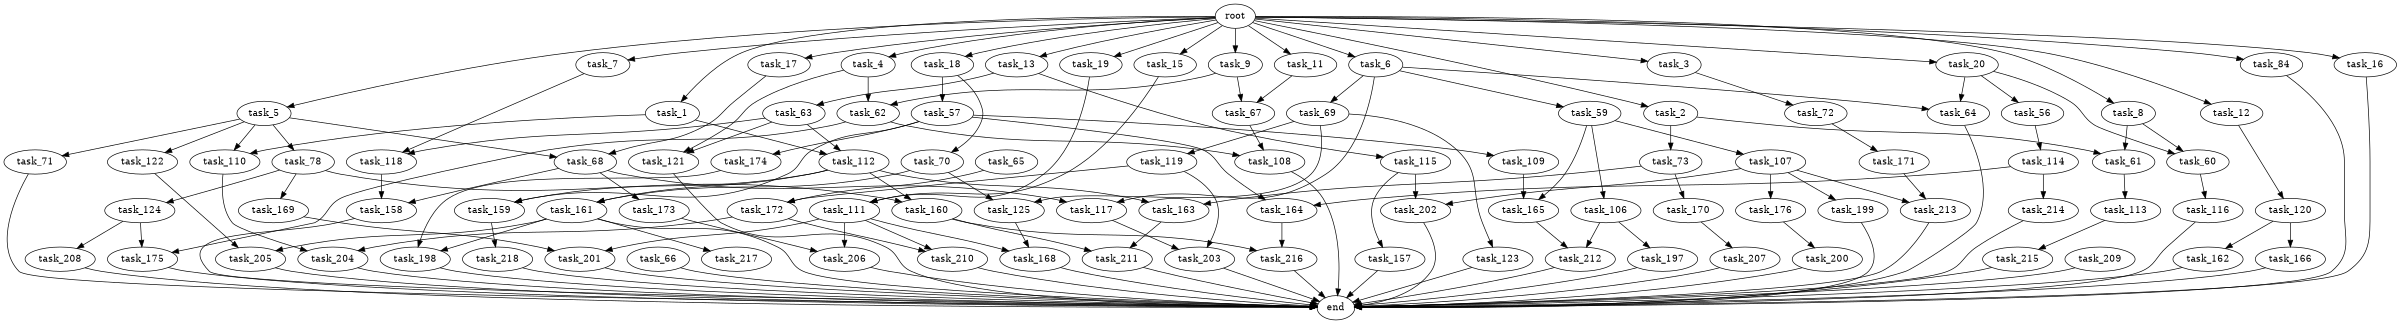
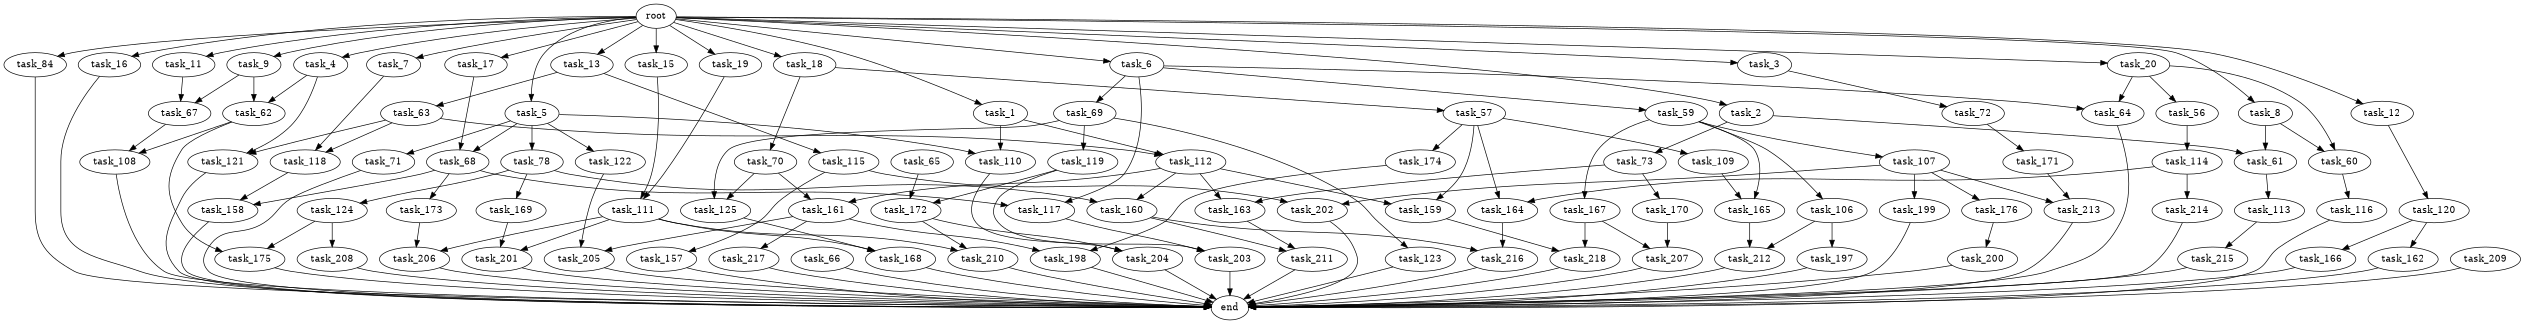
node "task_167": added
edge "task_161" -> "end": now "task_217" -> "end"
